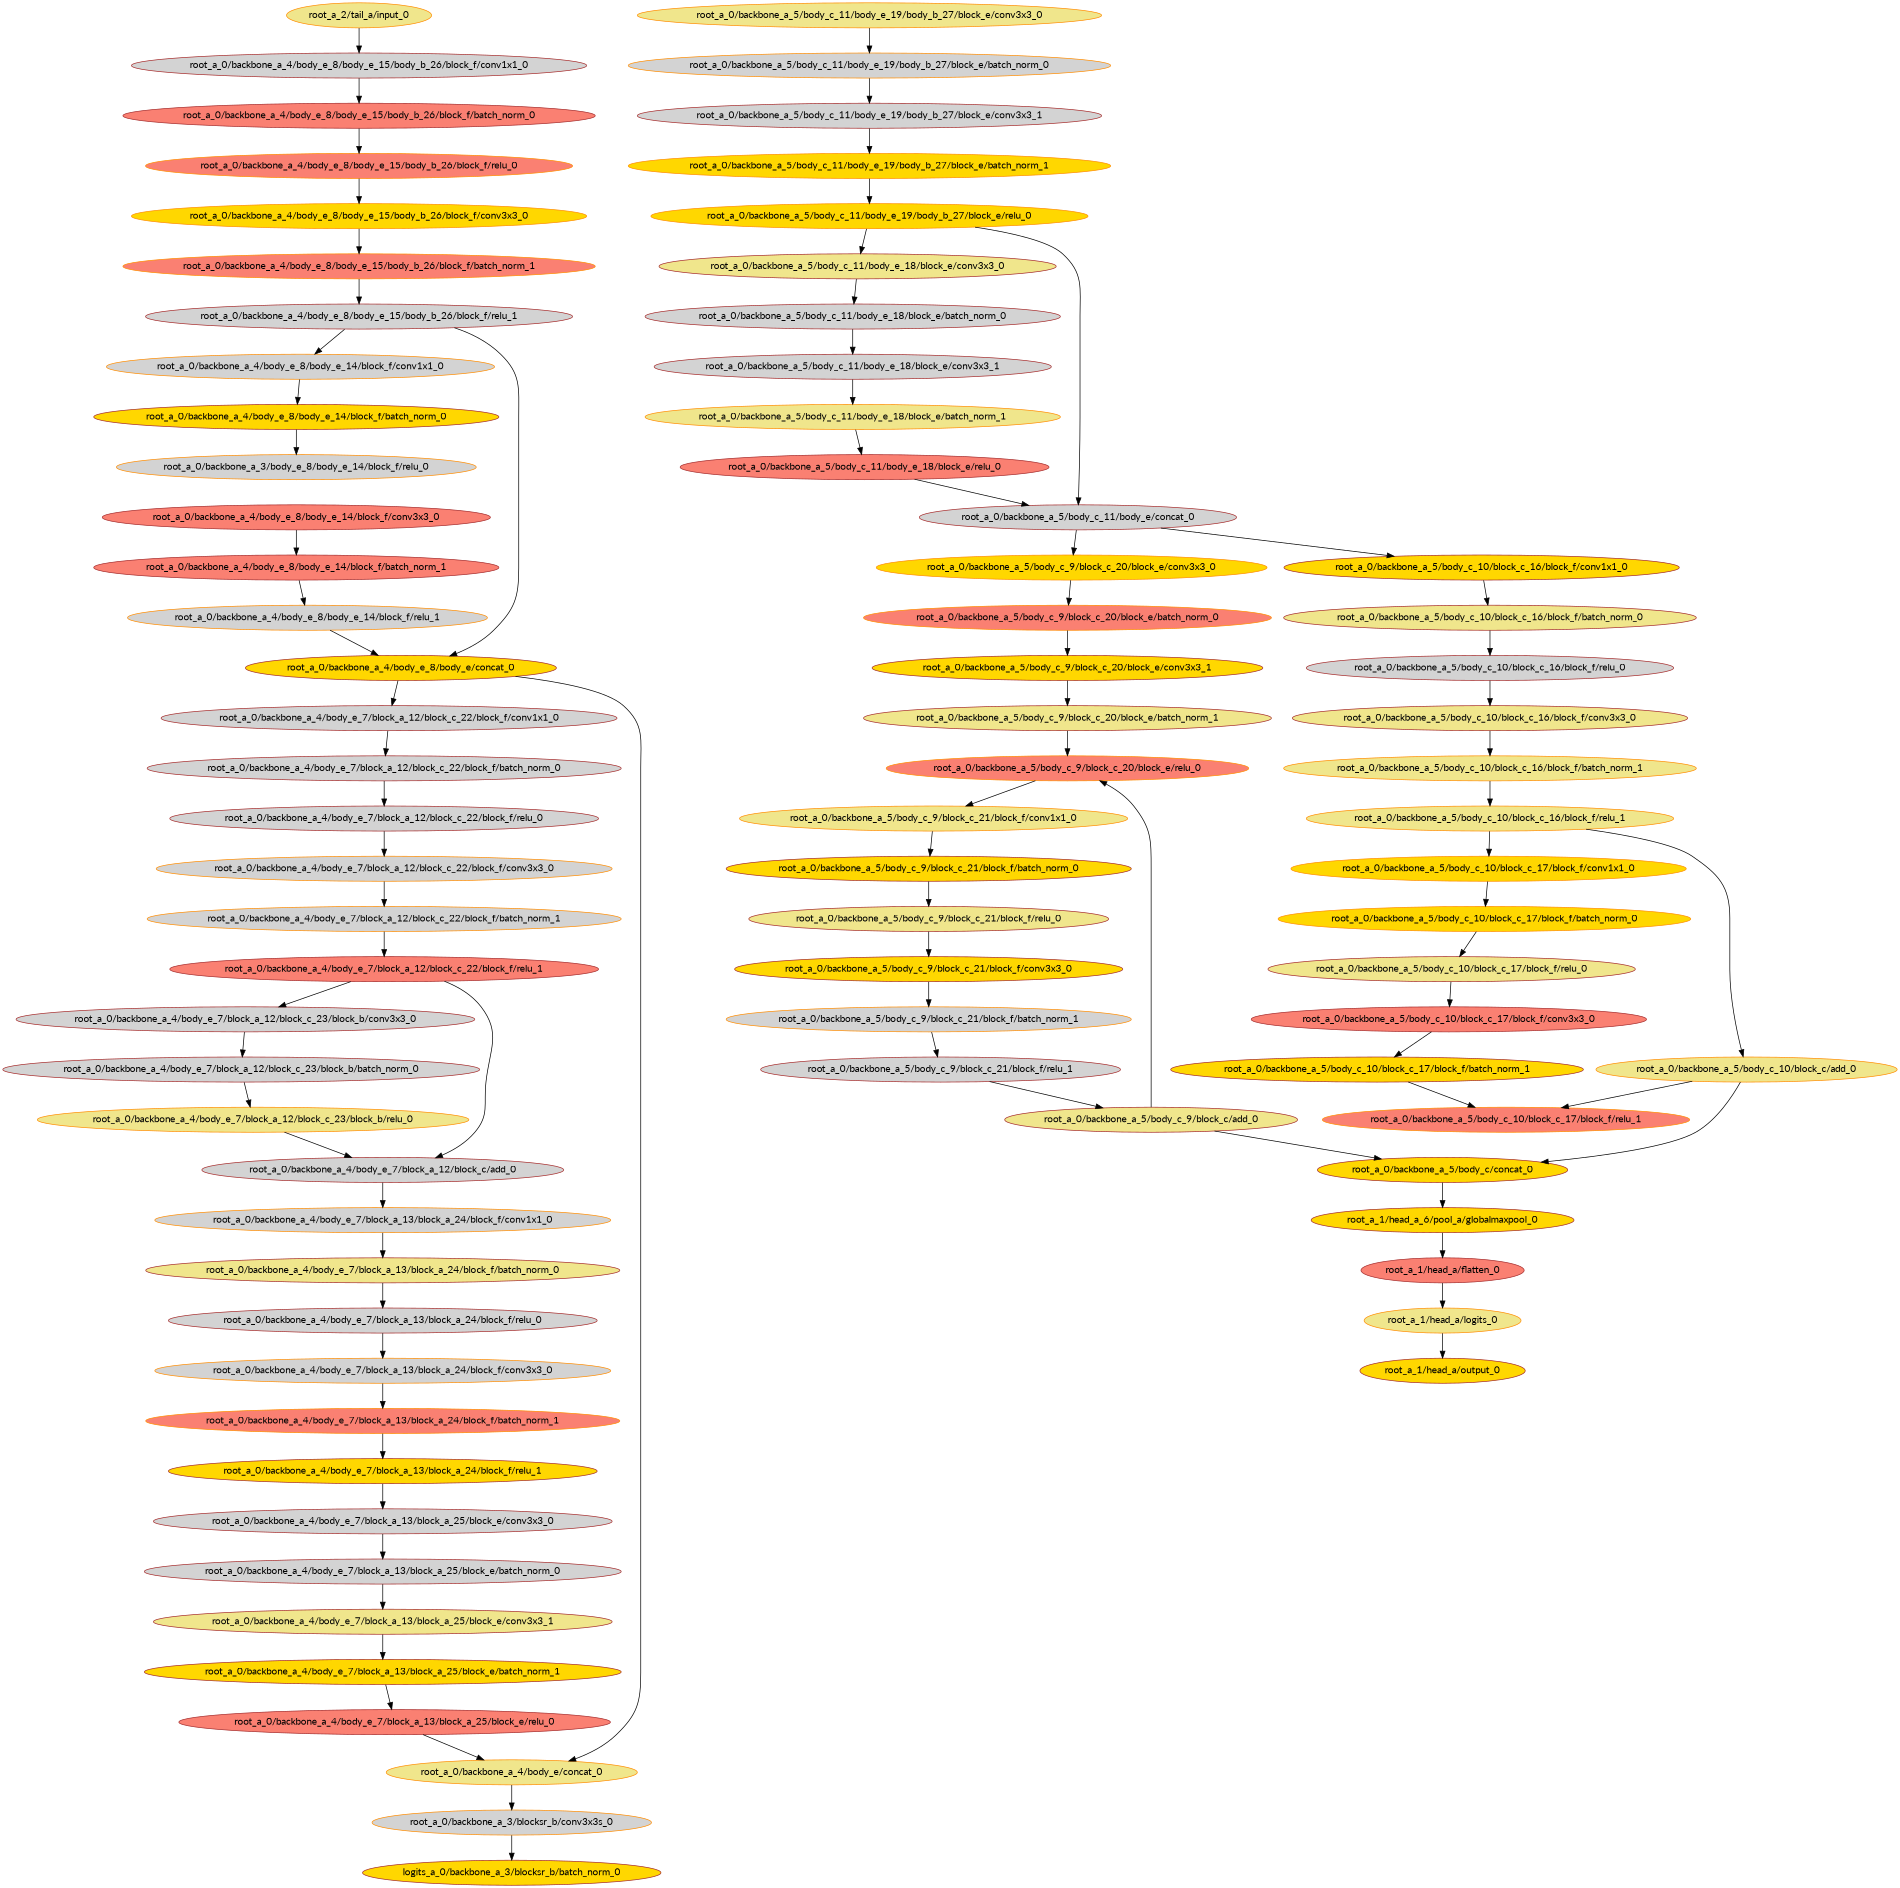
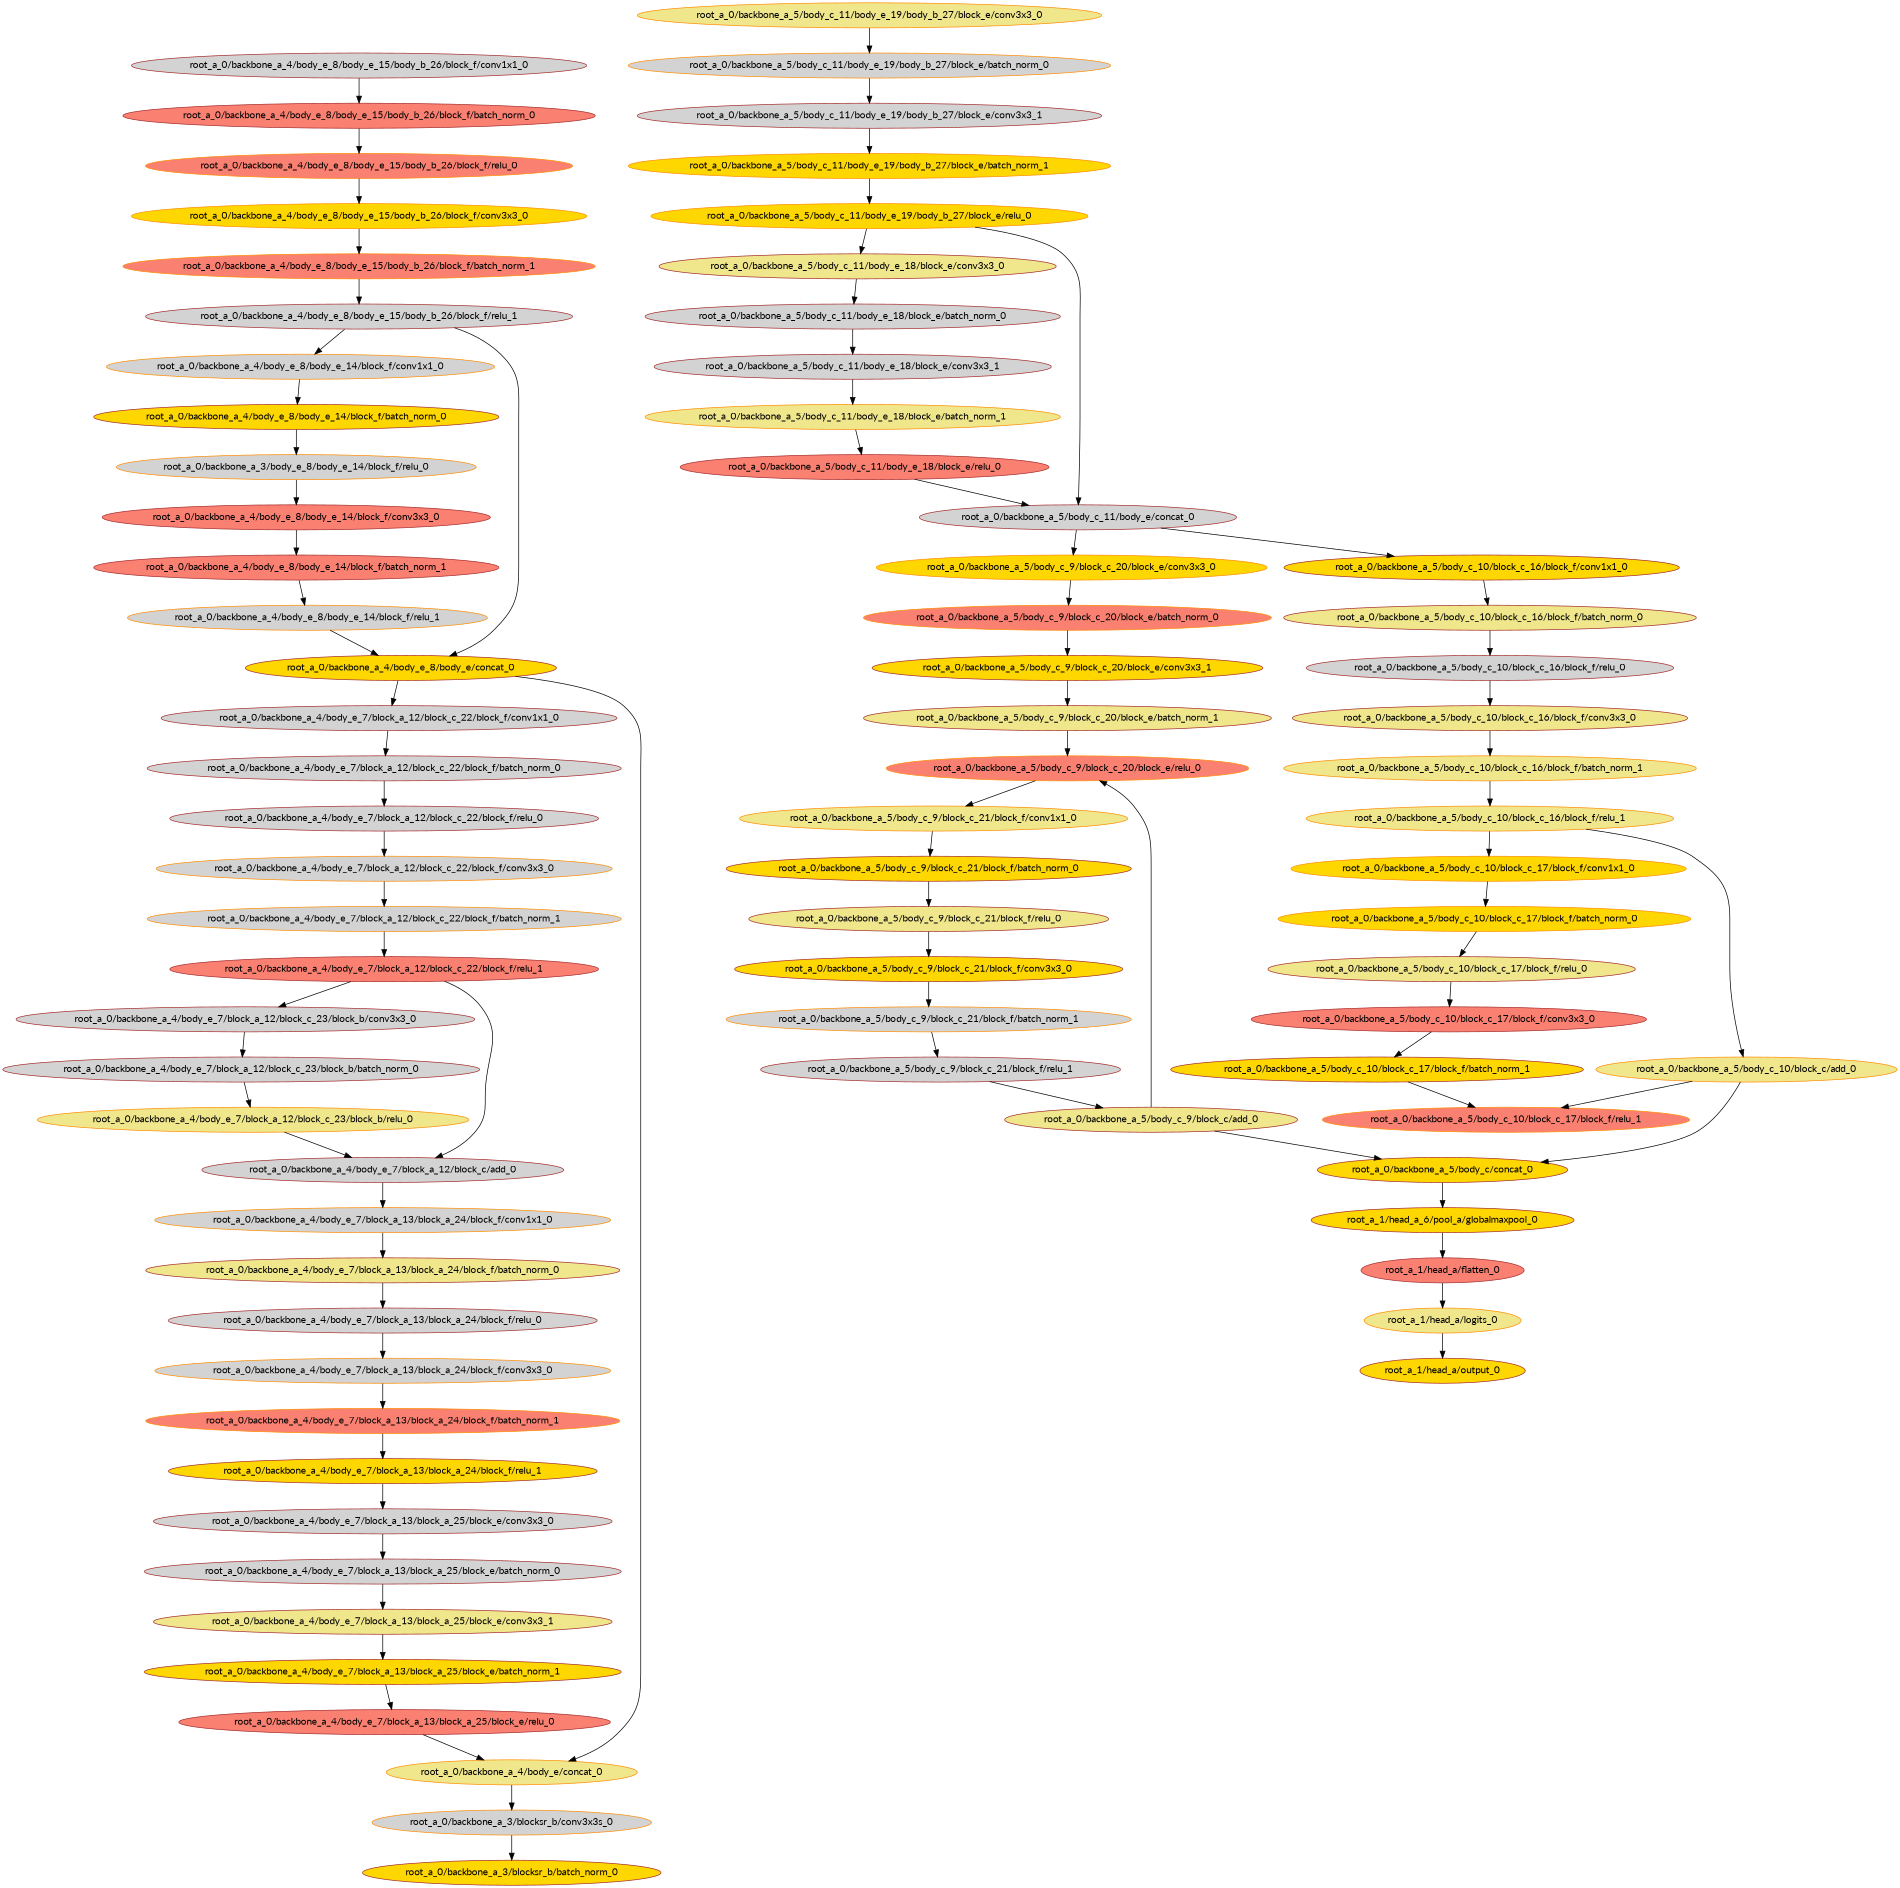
node "root_a_2/tail_a/input_0": removed
edge "root_a_0/backbone_a_3/body_e_8/body_e_14/block_f/relu_0" -> "root_a_0/backbone_a_4/body_e_8/body_e_14/block_f/conv3x3_0": added
node "logits_a_0/backbone_a_3/blocksr_b/batch_norm_0": label "logits_a_0/backbone_a_3/blocksr_b/batch_norm_0" -> "root_a_0/backbone_a_3/blocksr_b/batch_norm_0"
